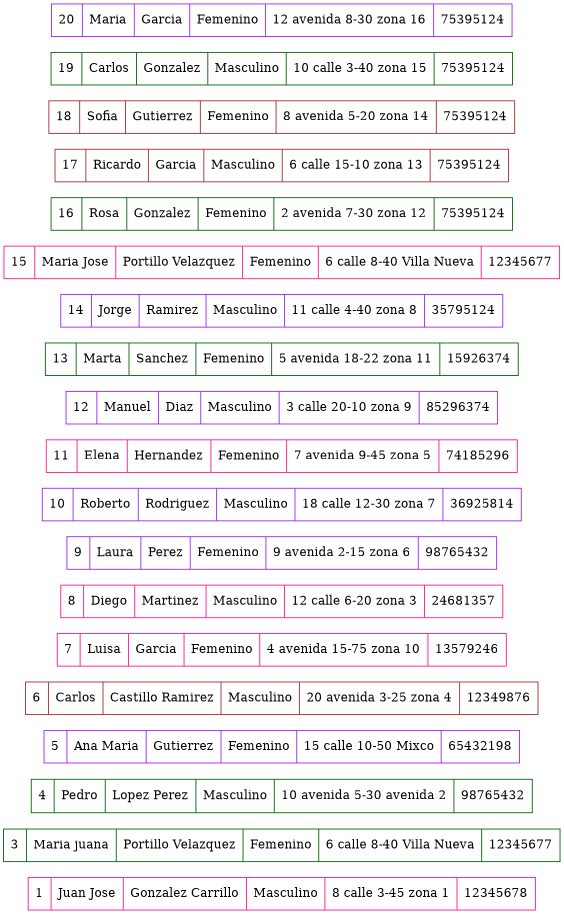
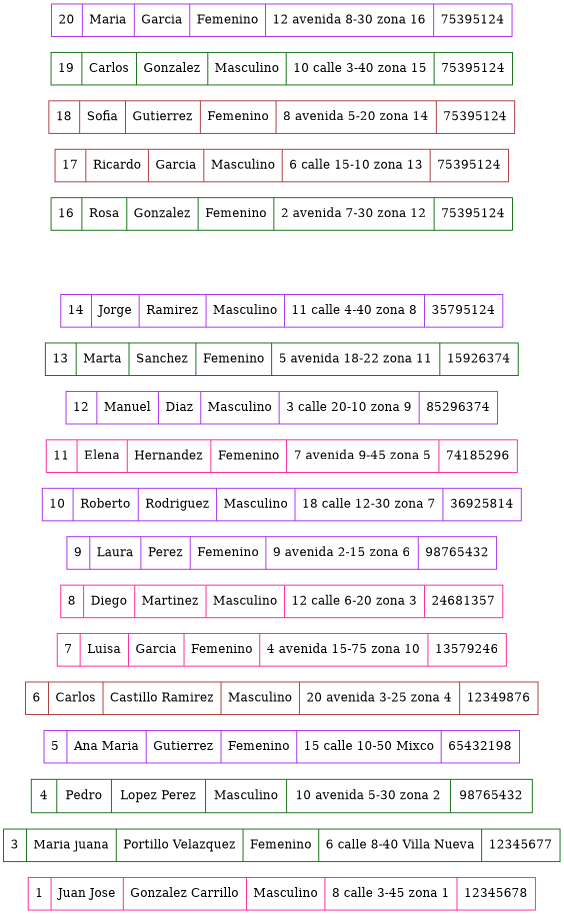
node "15": removed
node "4": text "10 avenida 5-30 avenida 2" -> "10 avenida 5-30 zona 2"
